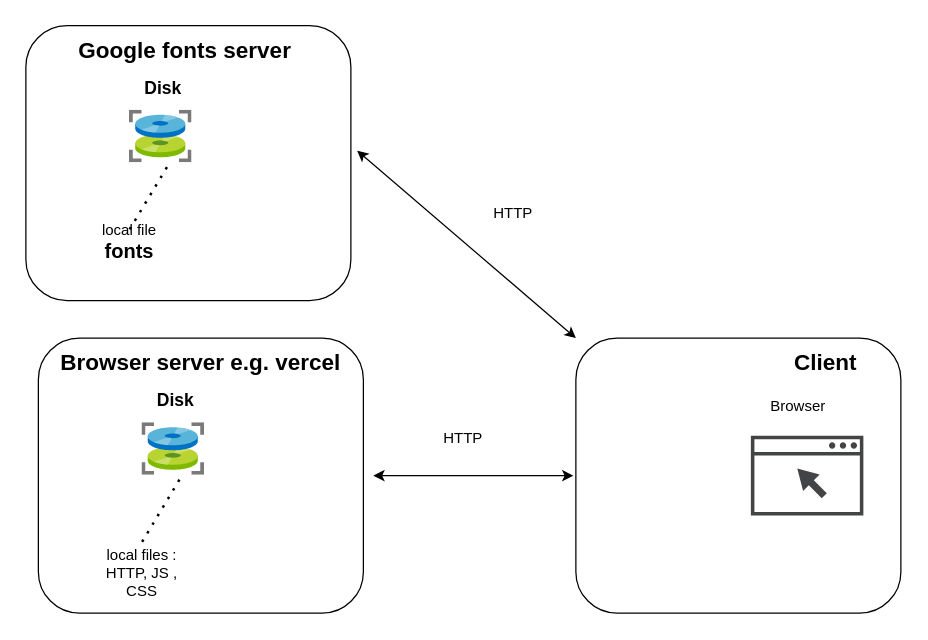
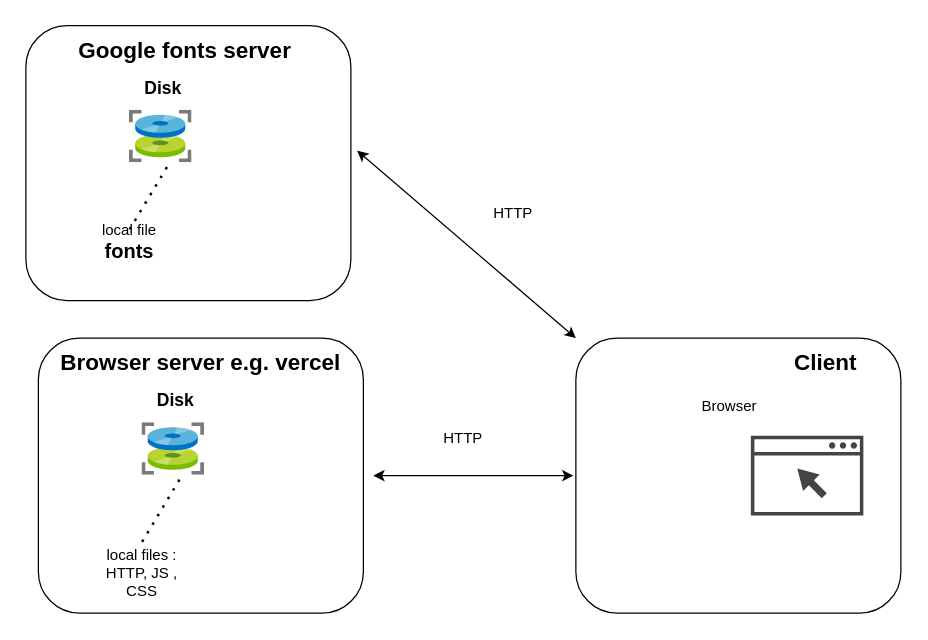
node "Browser": moved (798, 407) -> (729, 407)
